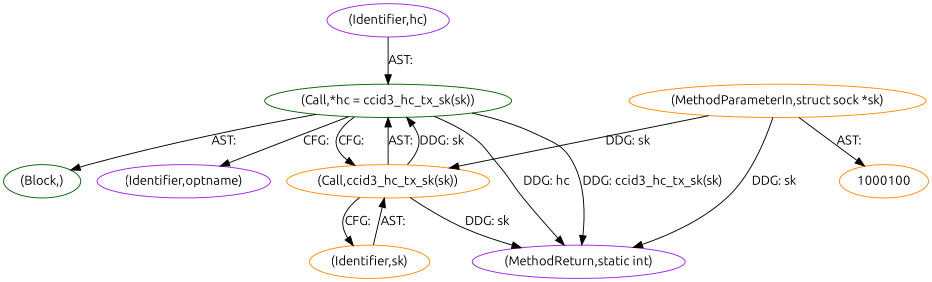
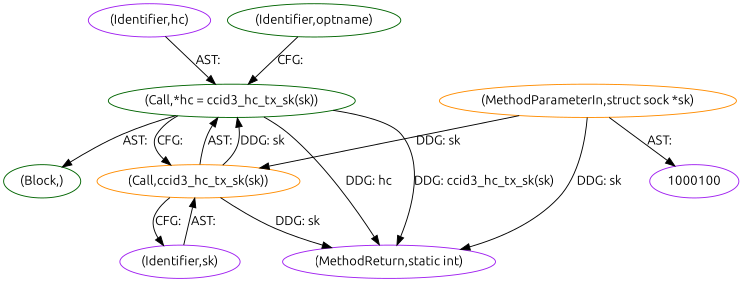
edge "(Call,*hc = ccid3_hc_tx_sk(sk))" -> "(Identifier,optname)": reversed
node "(Identifier,optname)": color purple -> darkgreen
node "1000100": color darkorange -> purple
node "(Identifier,sk)": color darkorange -> purple
